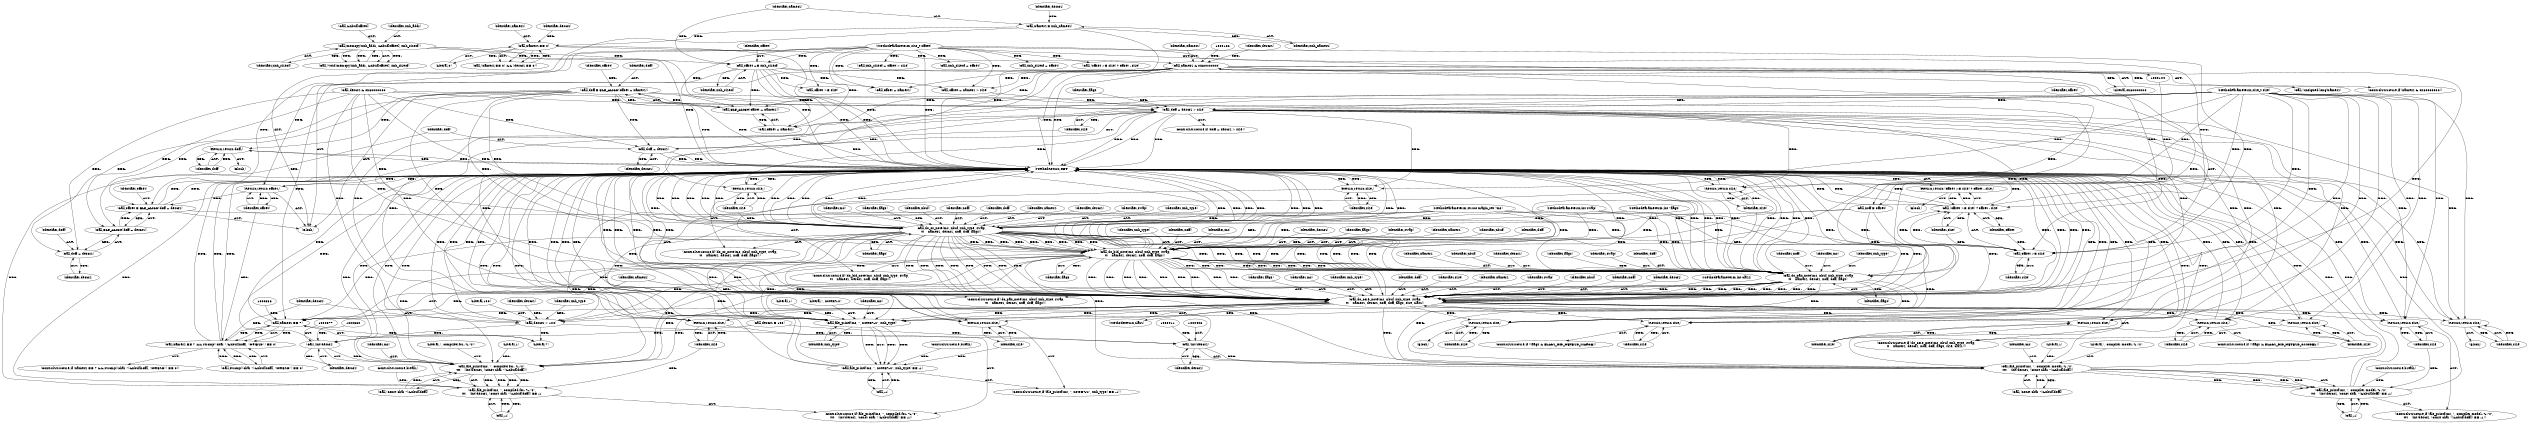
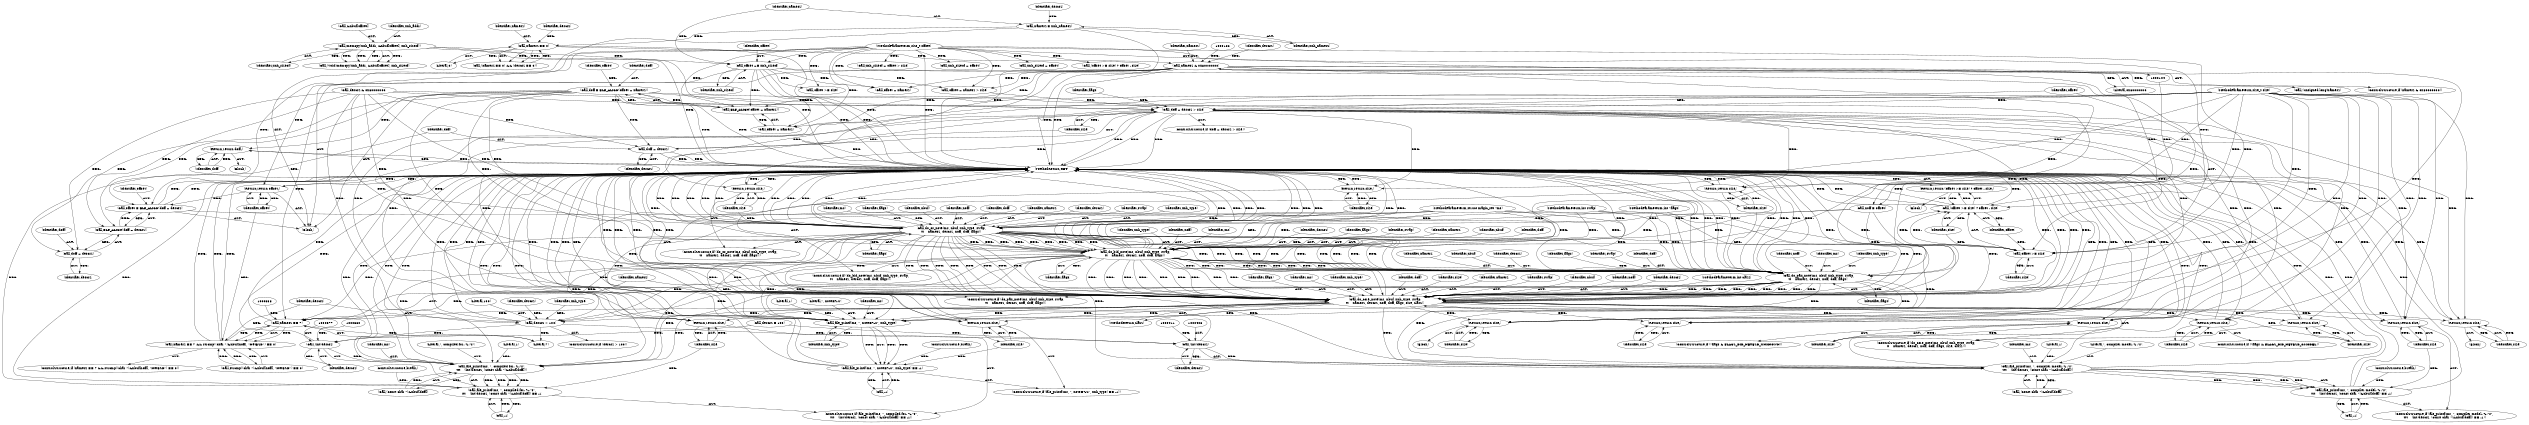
node "(ControlStructure,if (descsz > 100))": added
node "(ControlStructure,if (*flags & FLAGS_DID_NETBSD_MARCH))": removed
node "(ControlStructure,if (*flags & FLAGS_DID_NETBSD_UNKNOWN))": added
